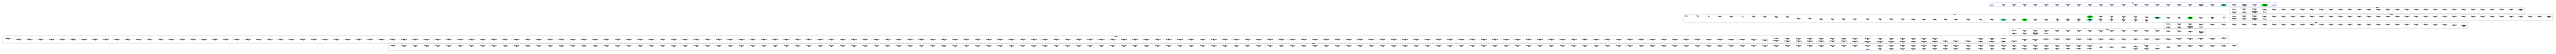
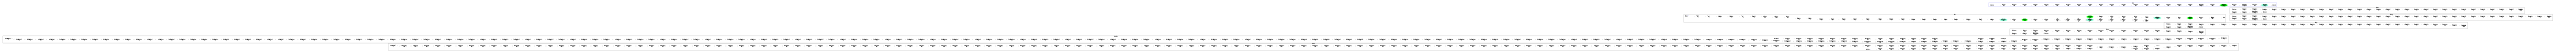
node "_thrFunc1___bb20 CREATE _taskFunc40_ WCET=13": fillcolor aquamarine -> green
node "_thrFunc1___bb23 (_thrFunc1_)taskwait WCET=13": fillcolor green -> aquamarine
